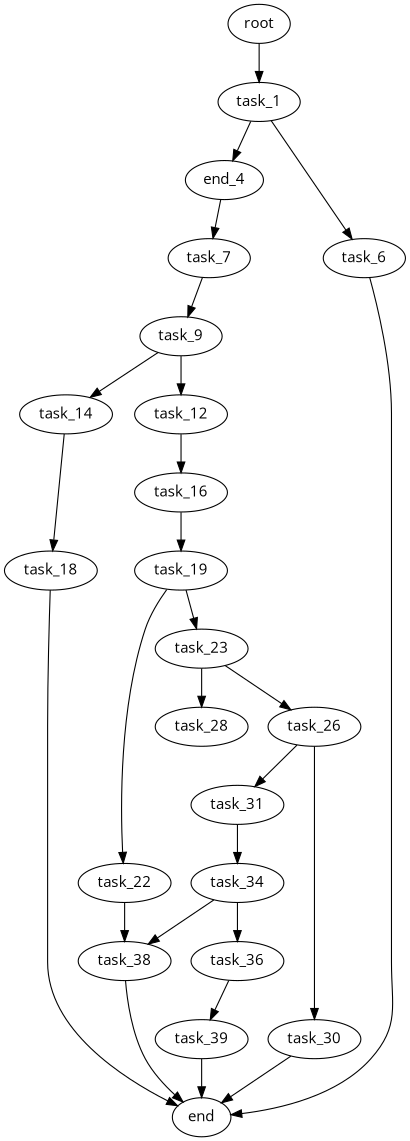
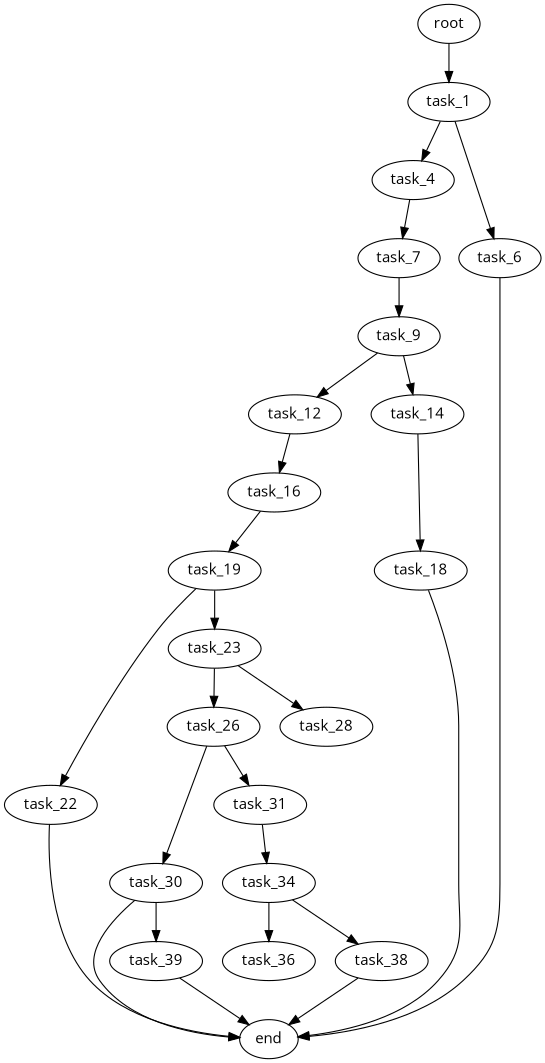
node "end_4": label "end_4" -> "task_4"
edge "task_22" -> "task_38": now "task_22" -> "end"
edge "task_36" -> "task_39": now "task_30" -> "task_39"
